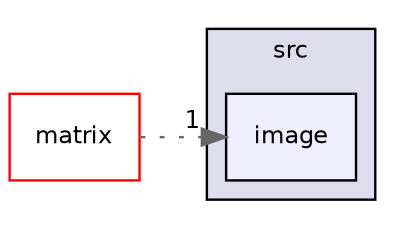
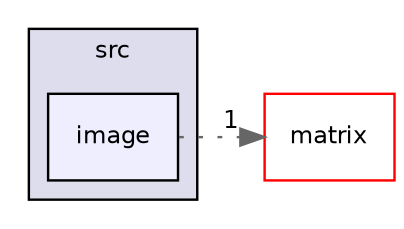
edge "matrix" -> "image": reversed
